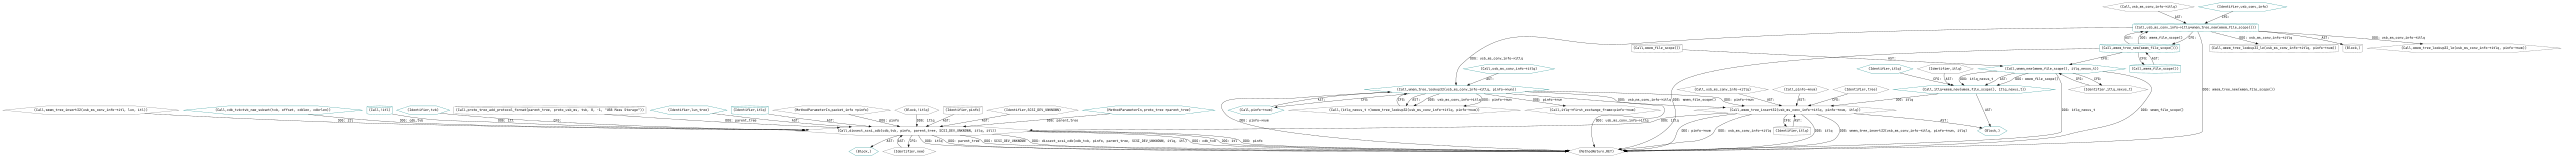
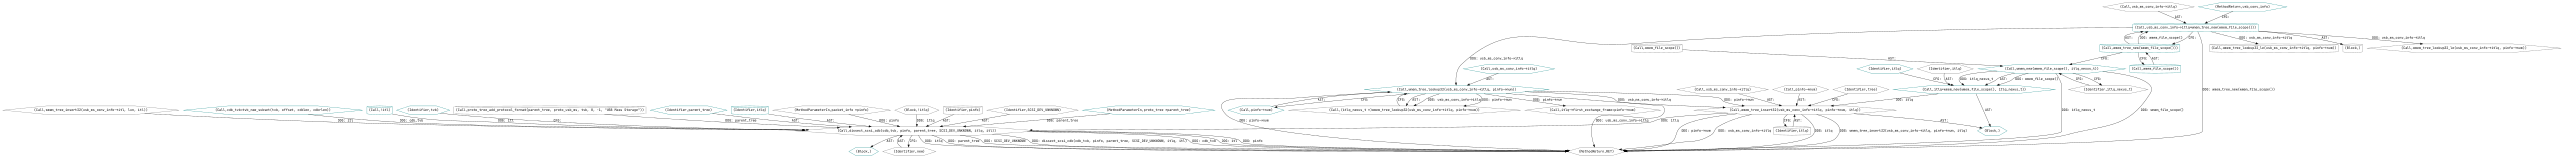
node "(Identifier,usb_conv_info)": label "(Identifier,usb_conv_info)" -> "(MethodReturn,usb_conv_info)"
edge "(Call,wmem_tree_new(wmem_file_scope()))" -> "(MethodReturn,RET)": removed, label "DDG: wmem_file_scope()"
node "(Identifier,lun_tree)": label "(Identifier,lun_tree)" -> "(Identifier,parent_tree)"
